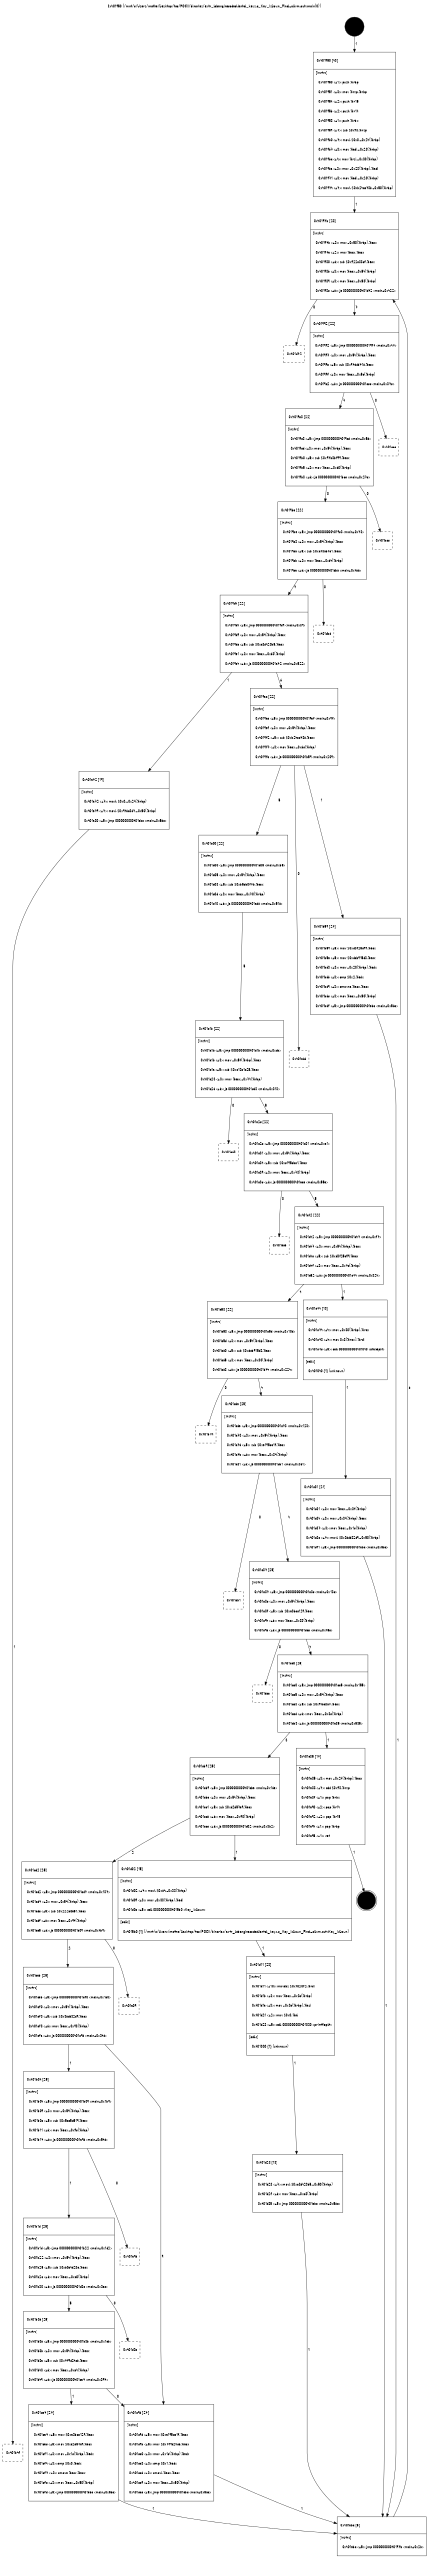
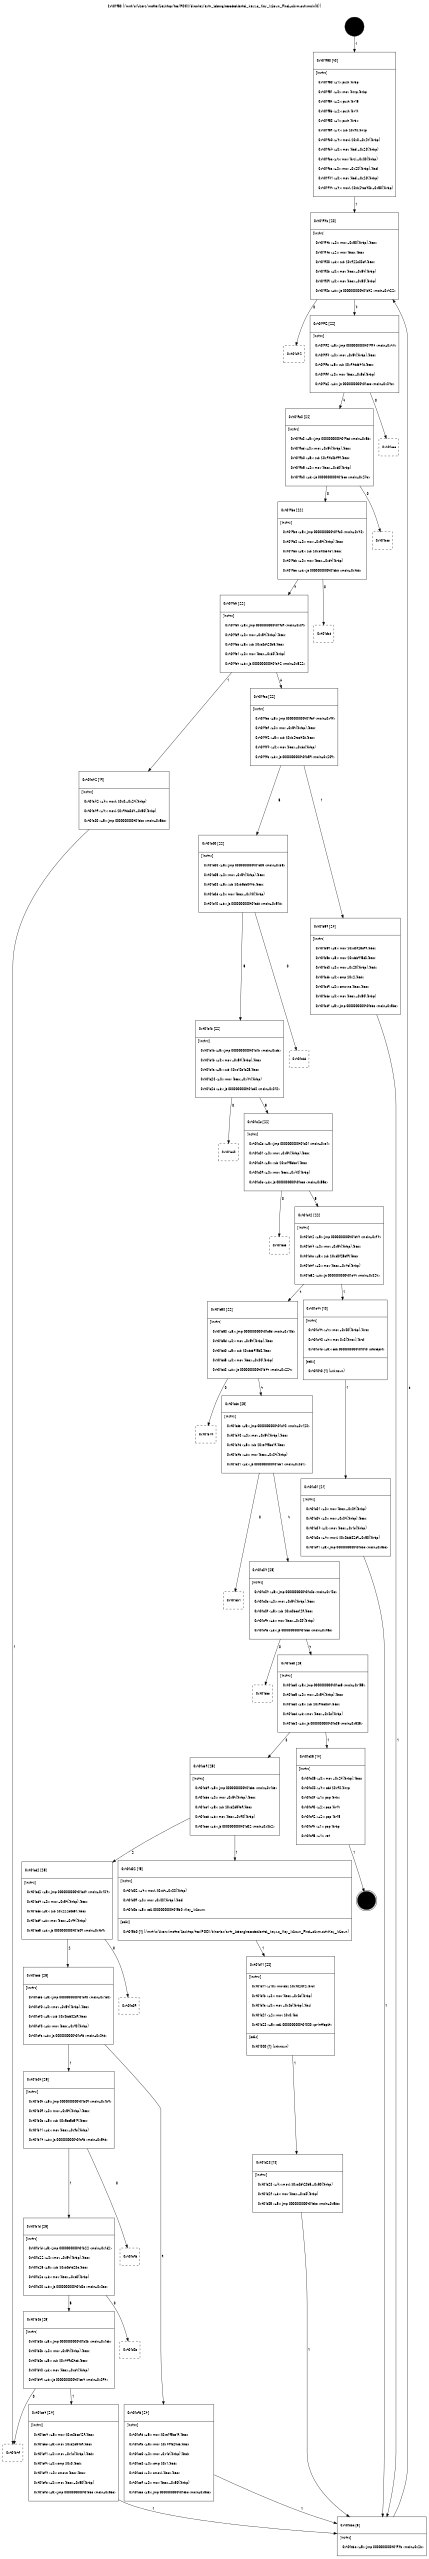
edge "0x4019ea [22]" -> "0x401e66": now "0x401a00 [22]" -> "0x401e66"
edge "0x401b36 [25]" -> "0x401c96 [27]": now "0x401b36 [25]" -> "0x401b4f"
